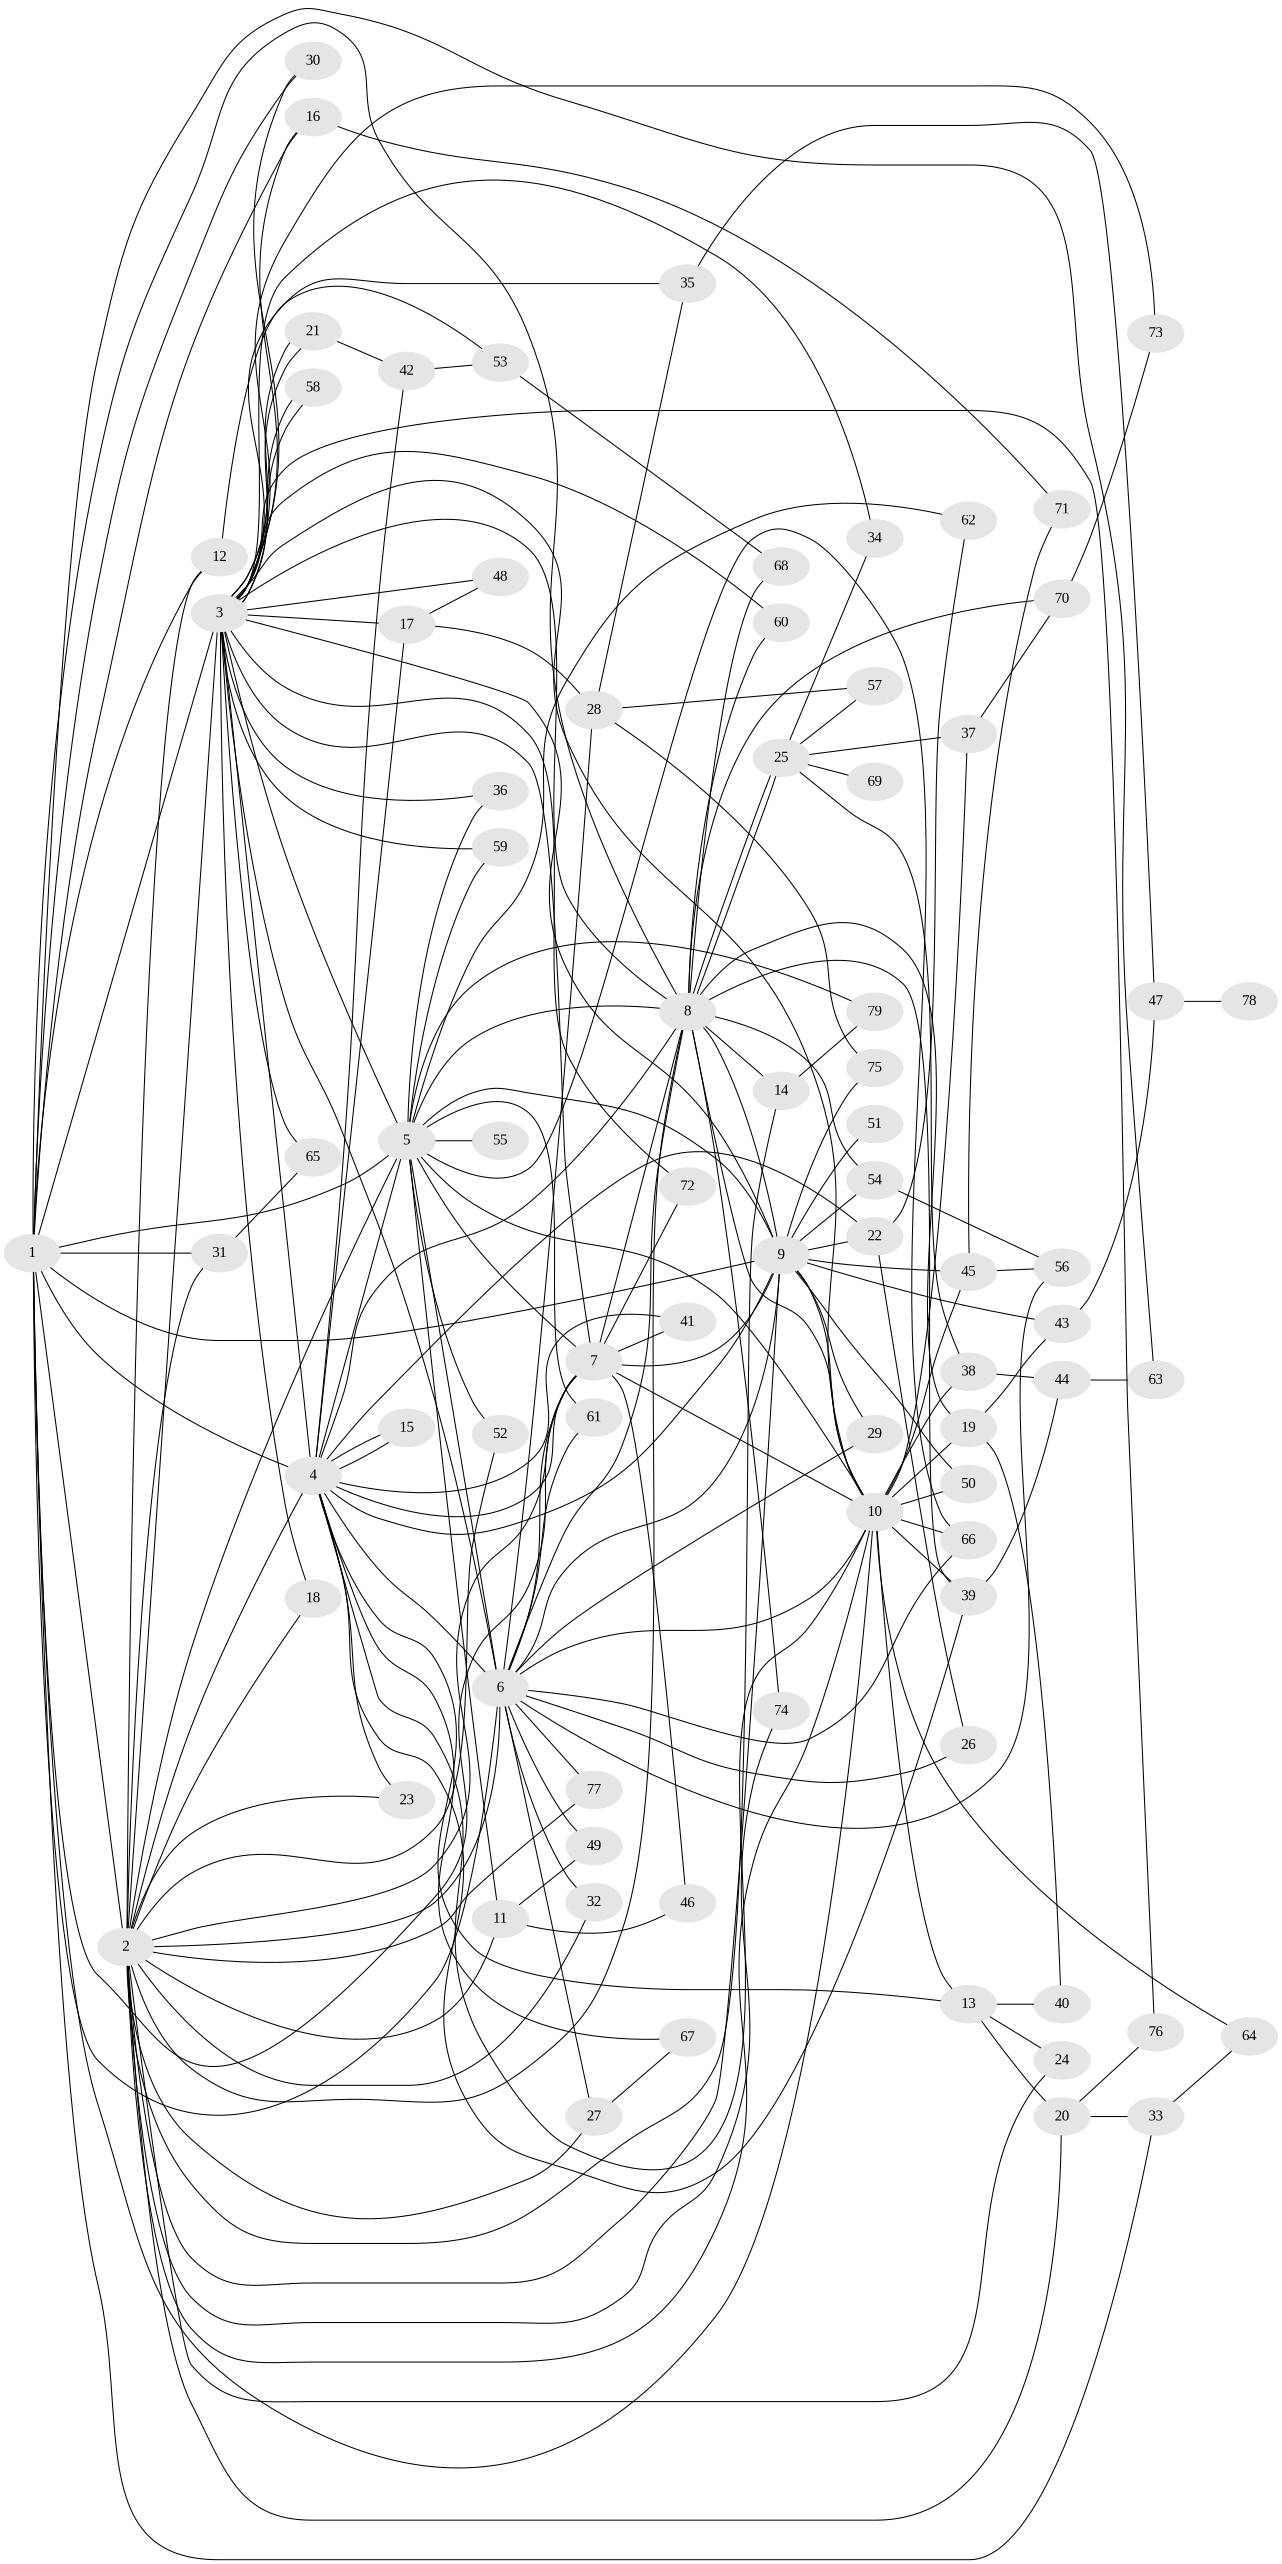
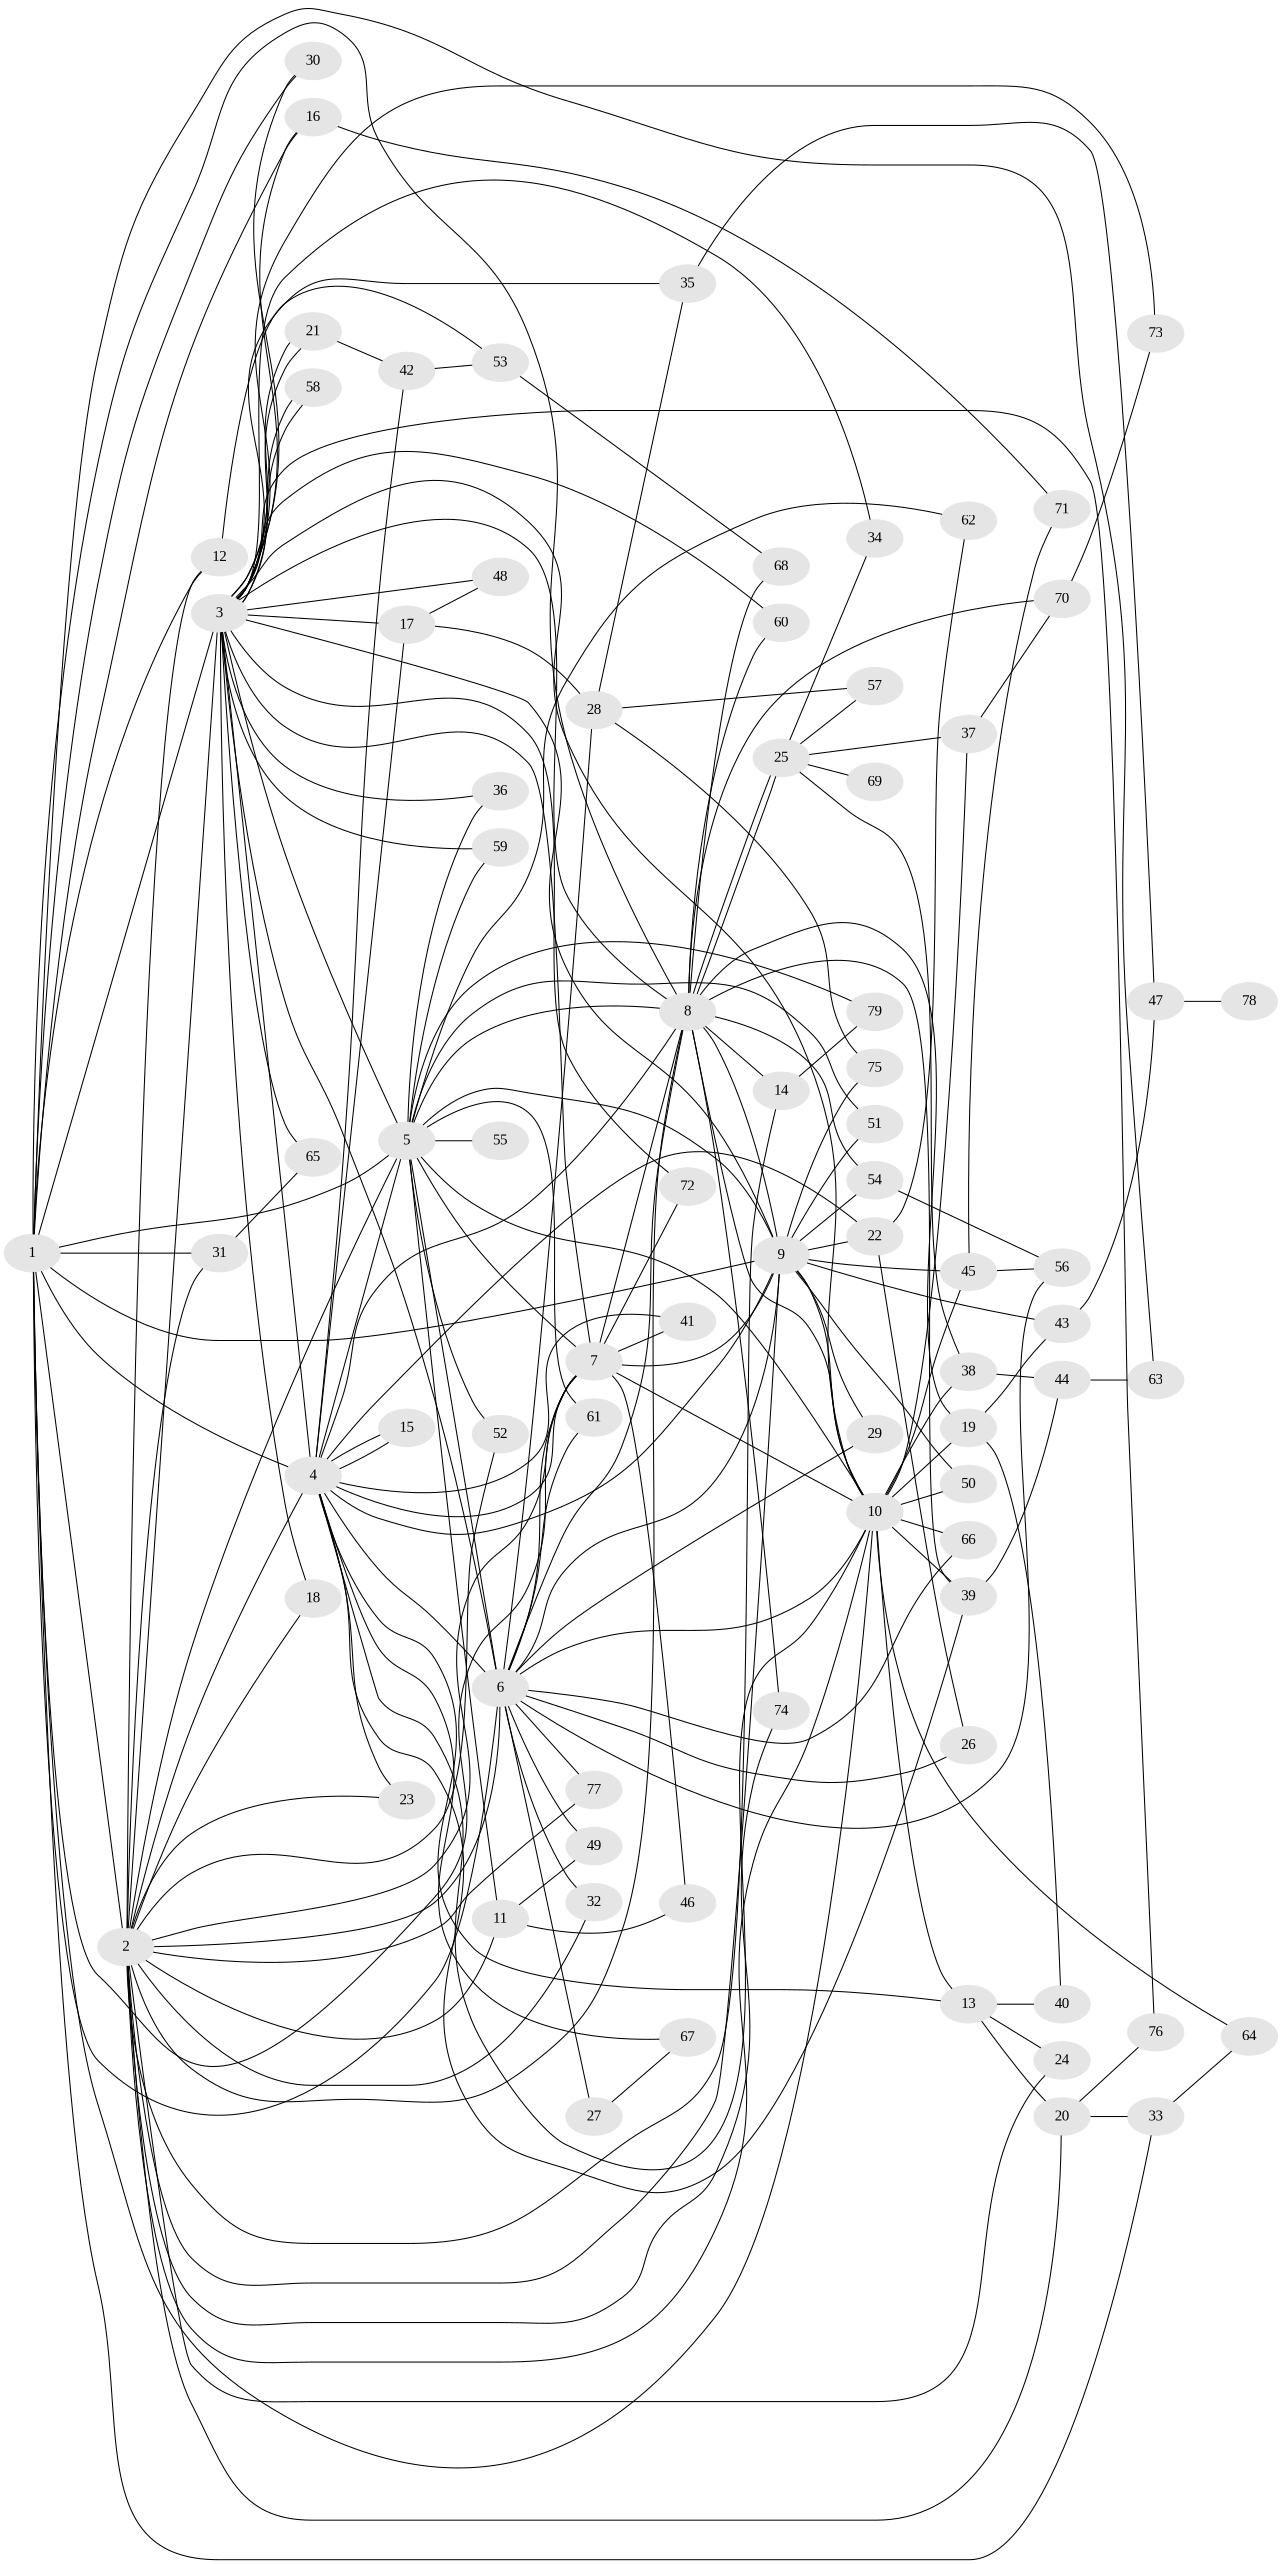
edge "5" -- "66": now "5" -- "51"
edge "2" -- "27": removed
